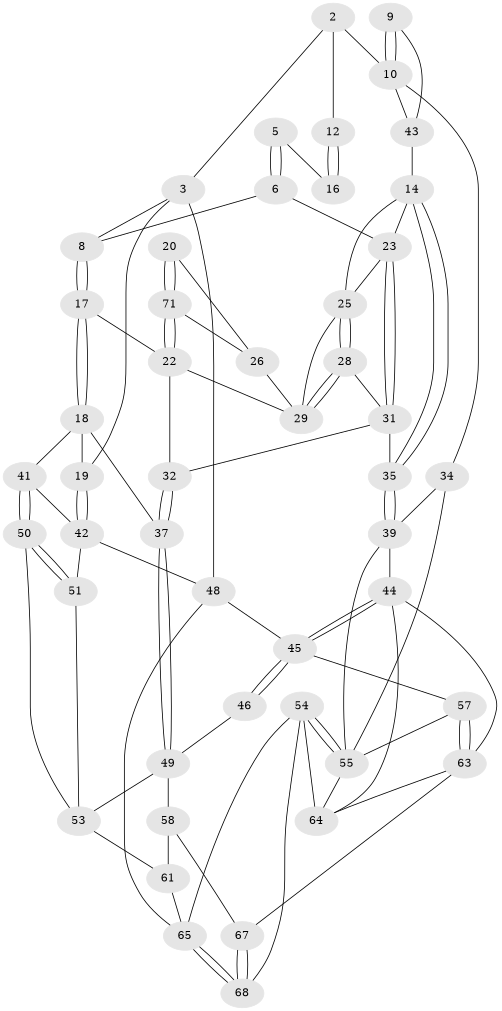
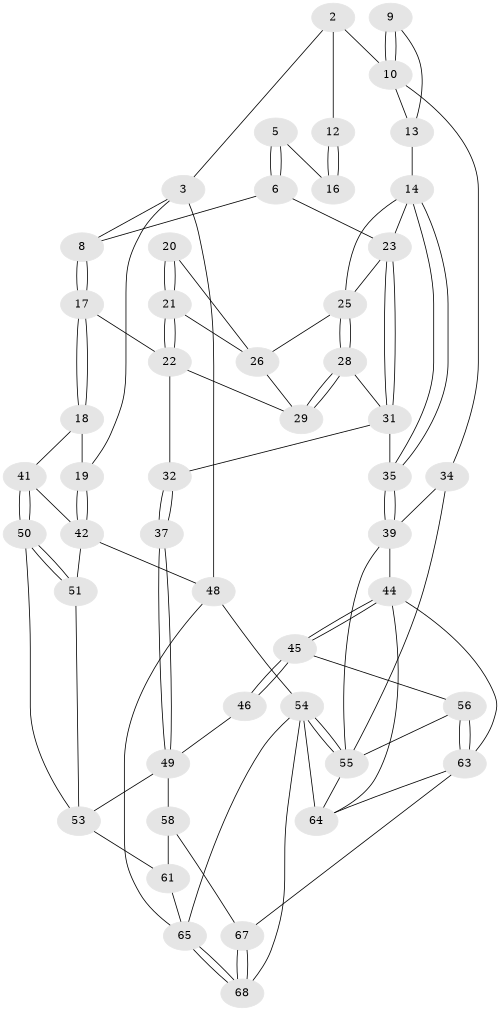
node "43": label "43" -> "13"
node "71": label "71" -> "21"
edge "25" -- "29": now "25" -- "26"
edge "18" -- "37": removed
edge "48" -- "45": now "48" -- "54"
node "57": label "57" -> "56"
